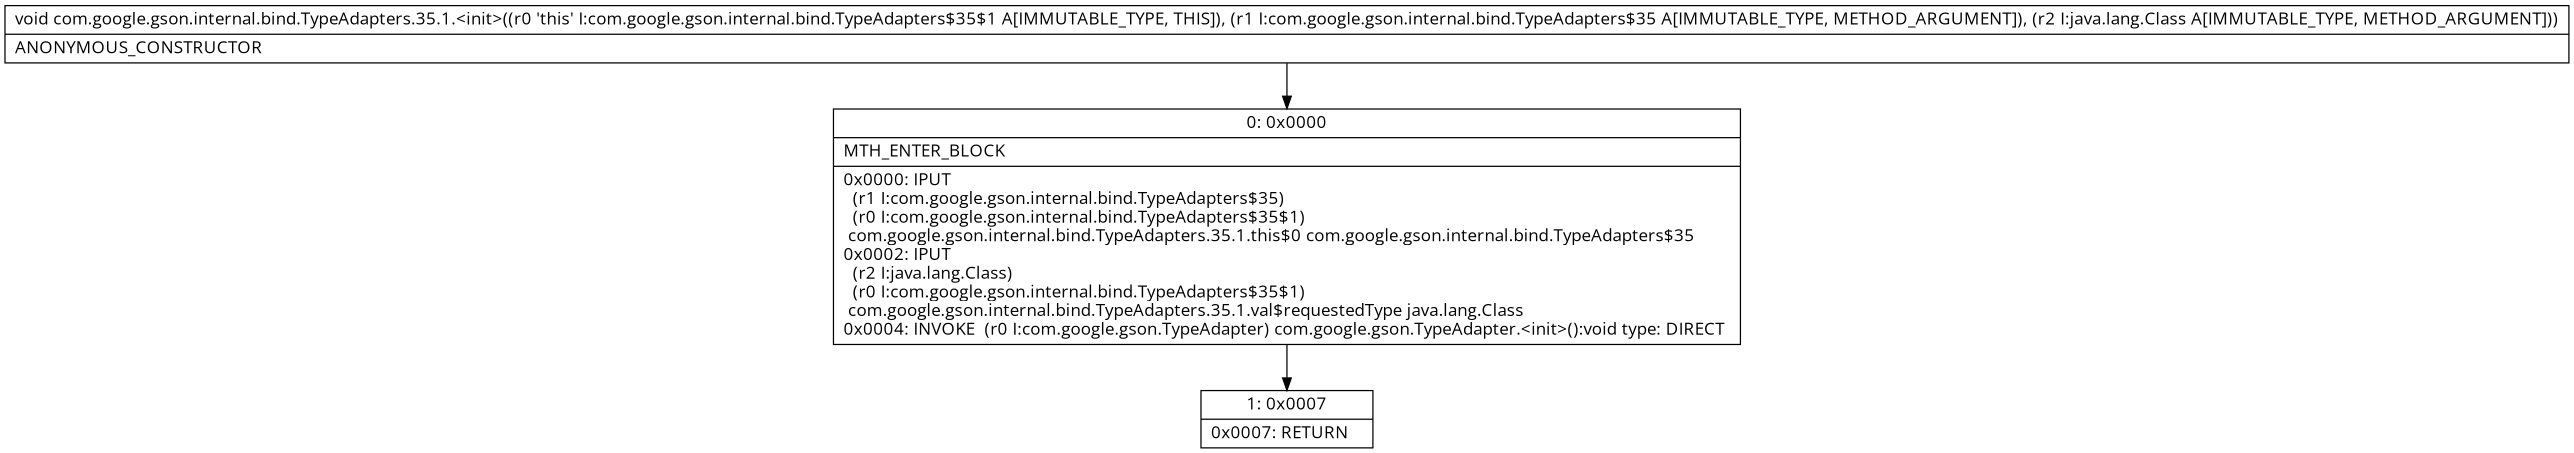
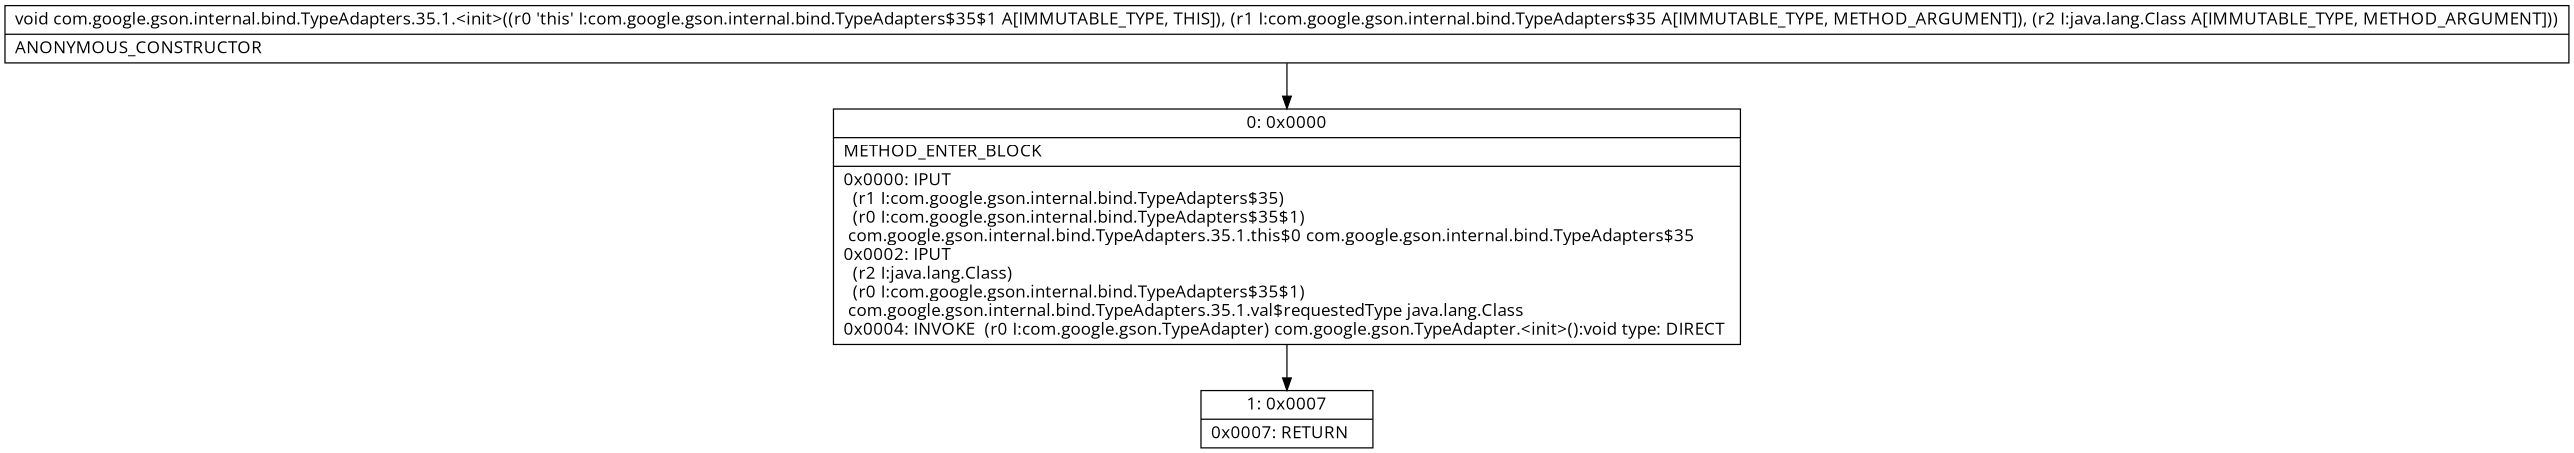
node "0: 0x0000": text "MTH_ENTER_BLOCK" -> "METHOD_ENTER_BLOCK"
